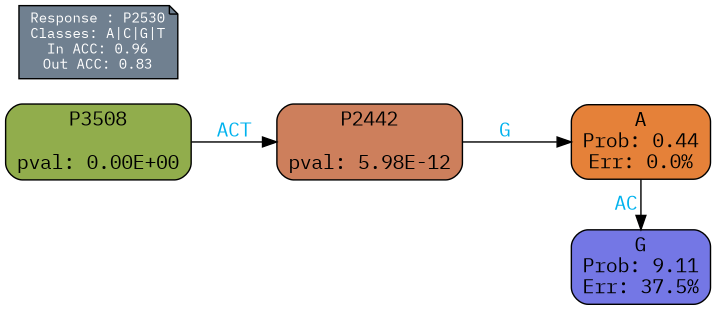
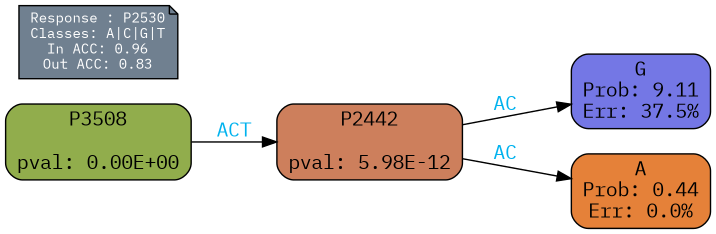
edge "P2442 pval: 5.98E-12" -> "A Prob: 0.44 Err: 0.0%": label "G" -> "AC"
edge "A Prob: 0.44 Err: 0.0%" -> "G Prob: 9.11 Err: 37.5%": now "P2442 pval: 5.98E-12" -> "G Prob: 9.11 Err: 37.5%"
